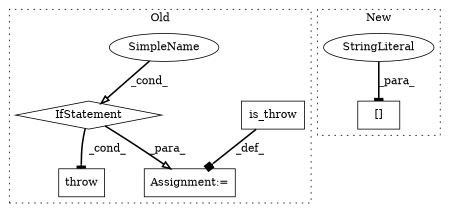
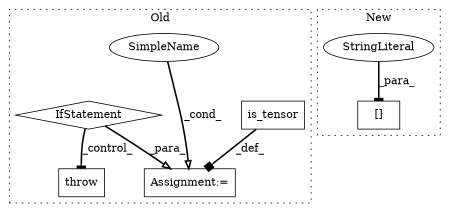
edge "SimpleName" -> "IfStatement": now "SimpleName" -> "Assignment:="
node "is_throw": label "is_throw" -> "is_tensor"
edge "IfStatement" -> "throw": label "_cond_" -> "_control_"
